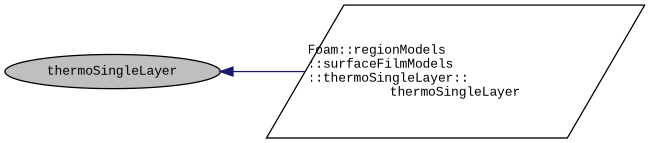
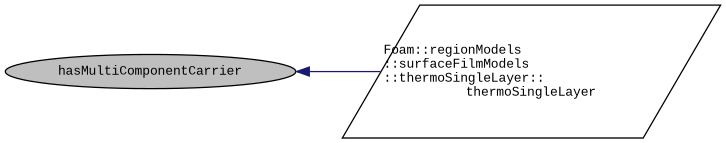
node "thermoSingleLayer": label "thermoSingleLayer" -> "hasMultiComponentCarrier"
